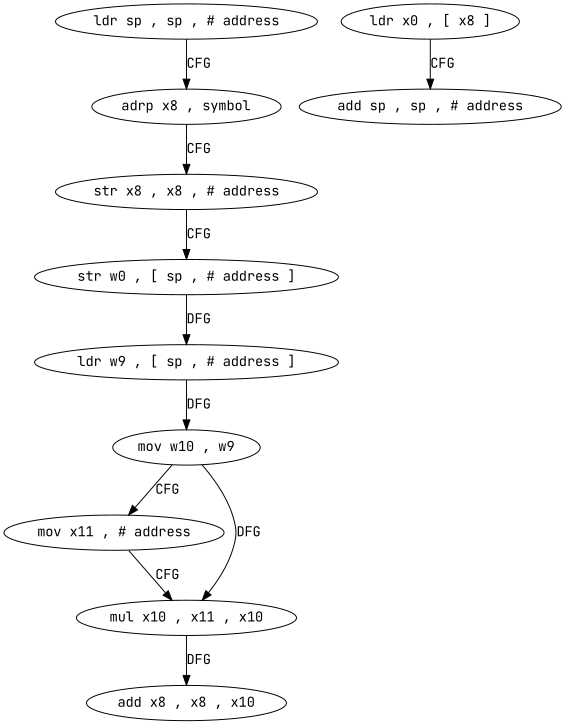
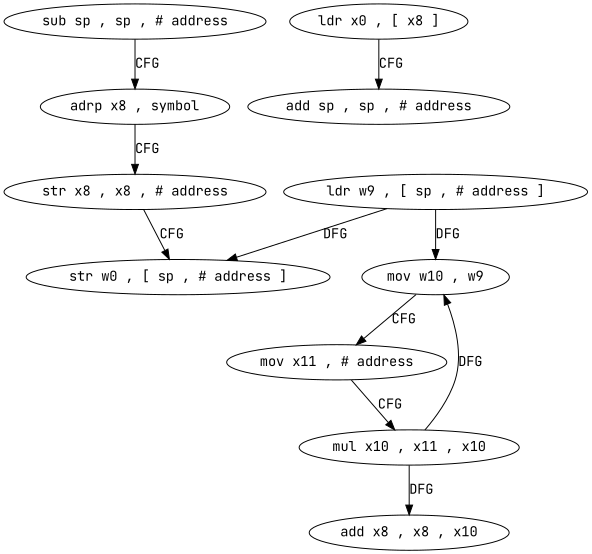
node "ldr sp , sp , # address": label "ldr sp , sp , # address" -> "sub sp , sp , # address"
edge "str w0 , [ sp , # address ]" -> "ldr w9 , [ sp , # address ]": reversed
edge "mov w10 , w9" -> "mul x10 , x11 , x10": reversed
